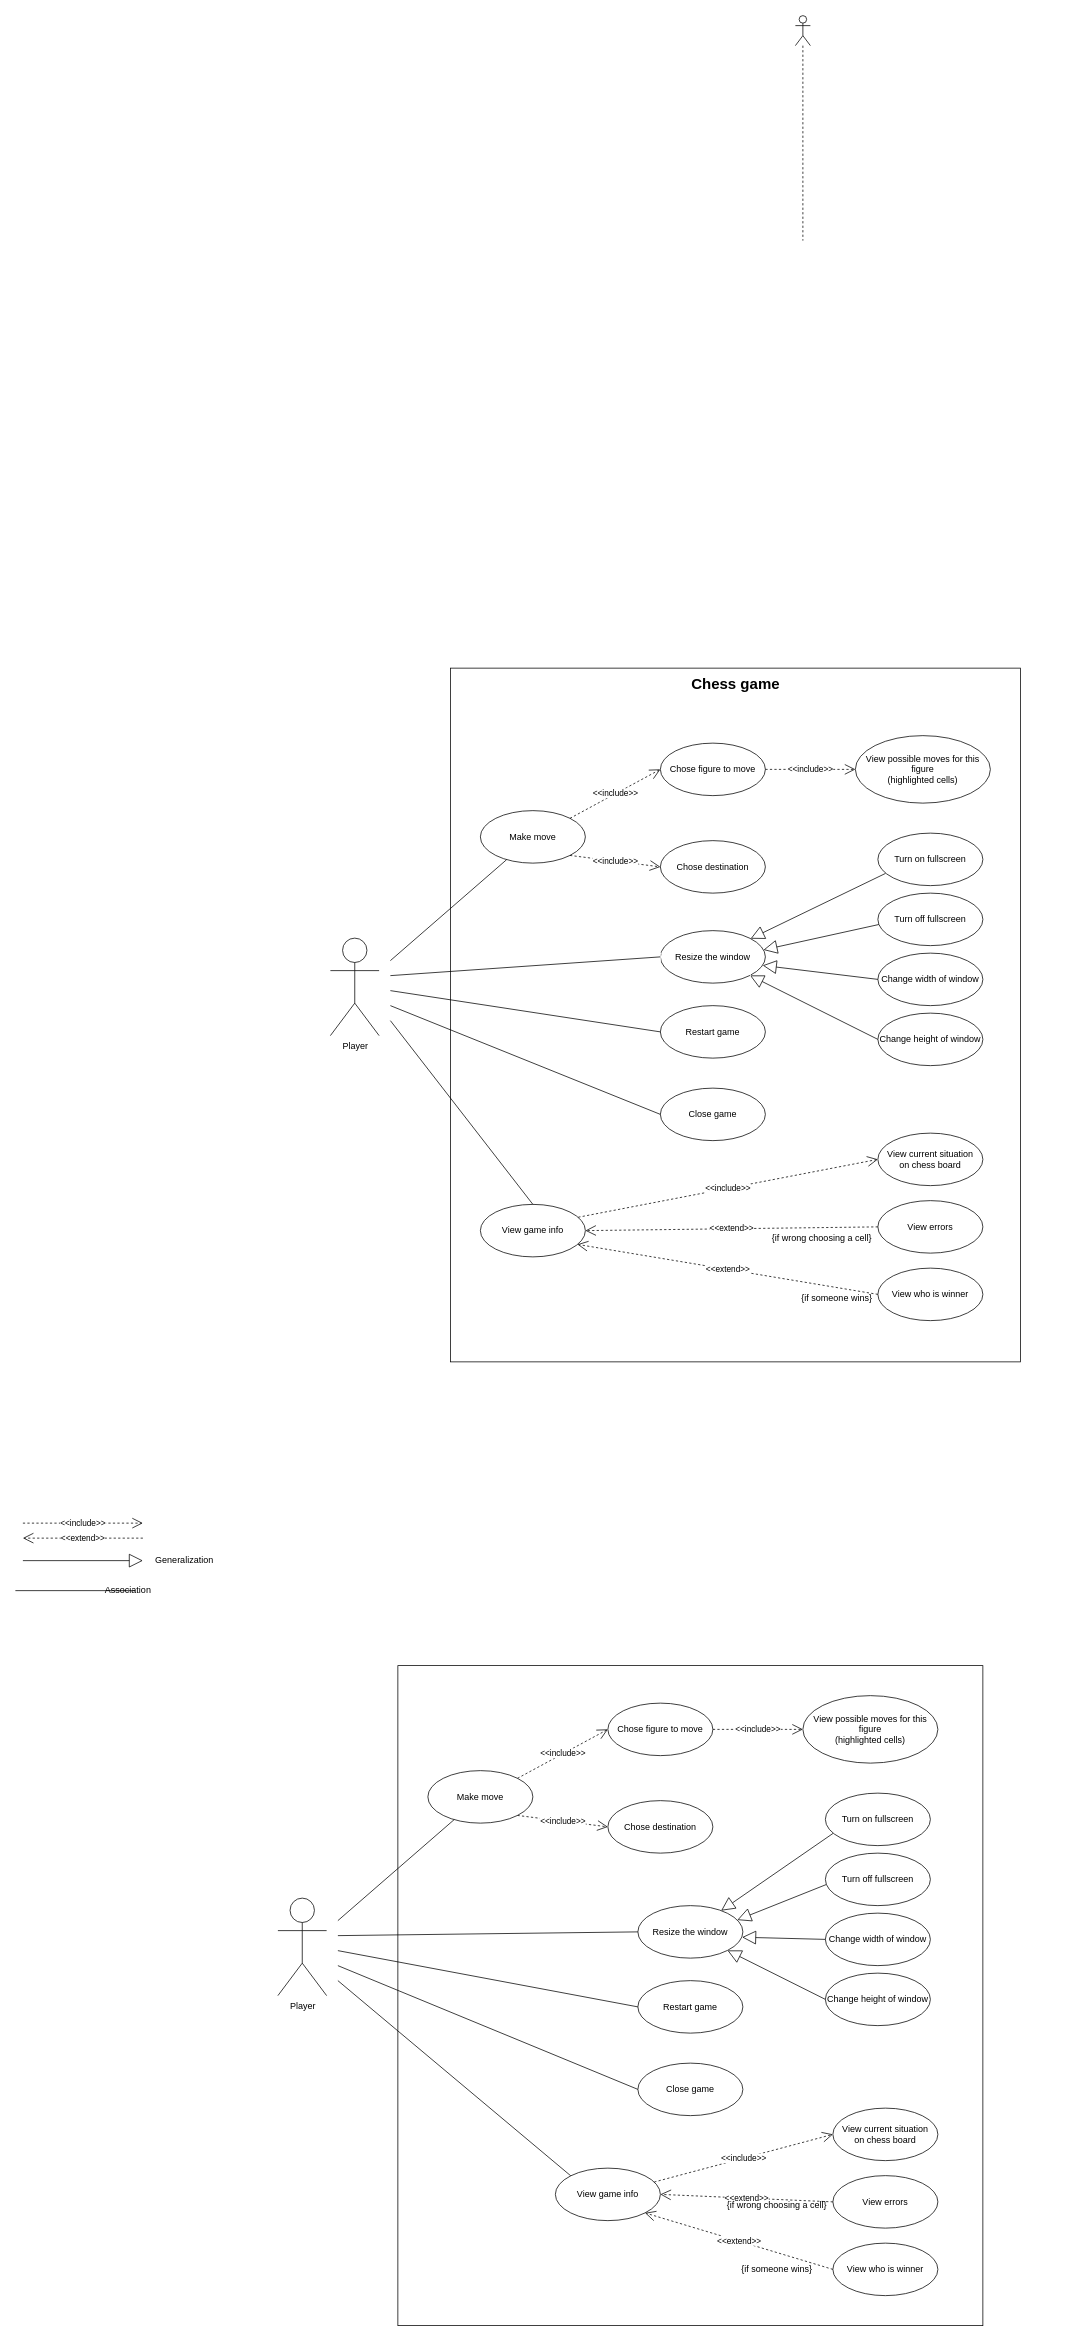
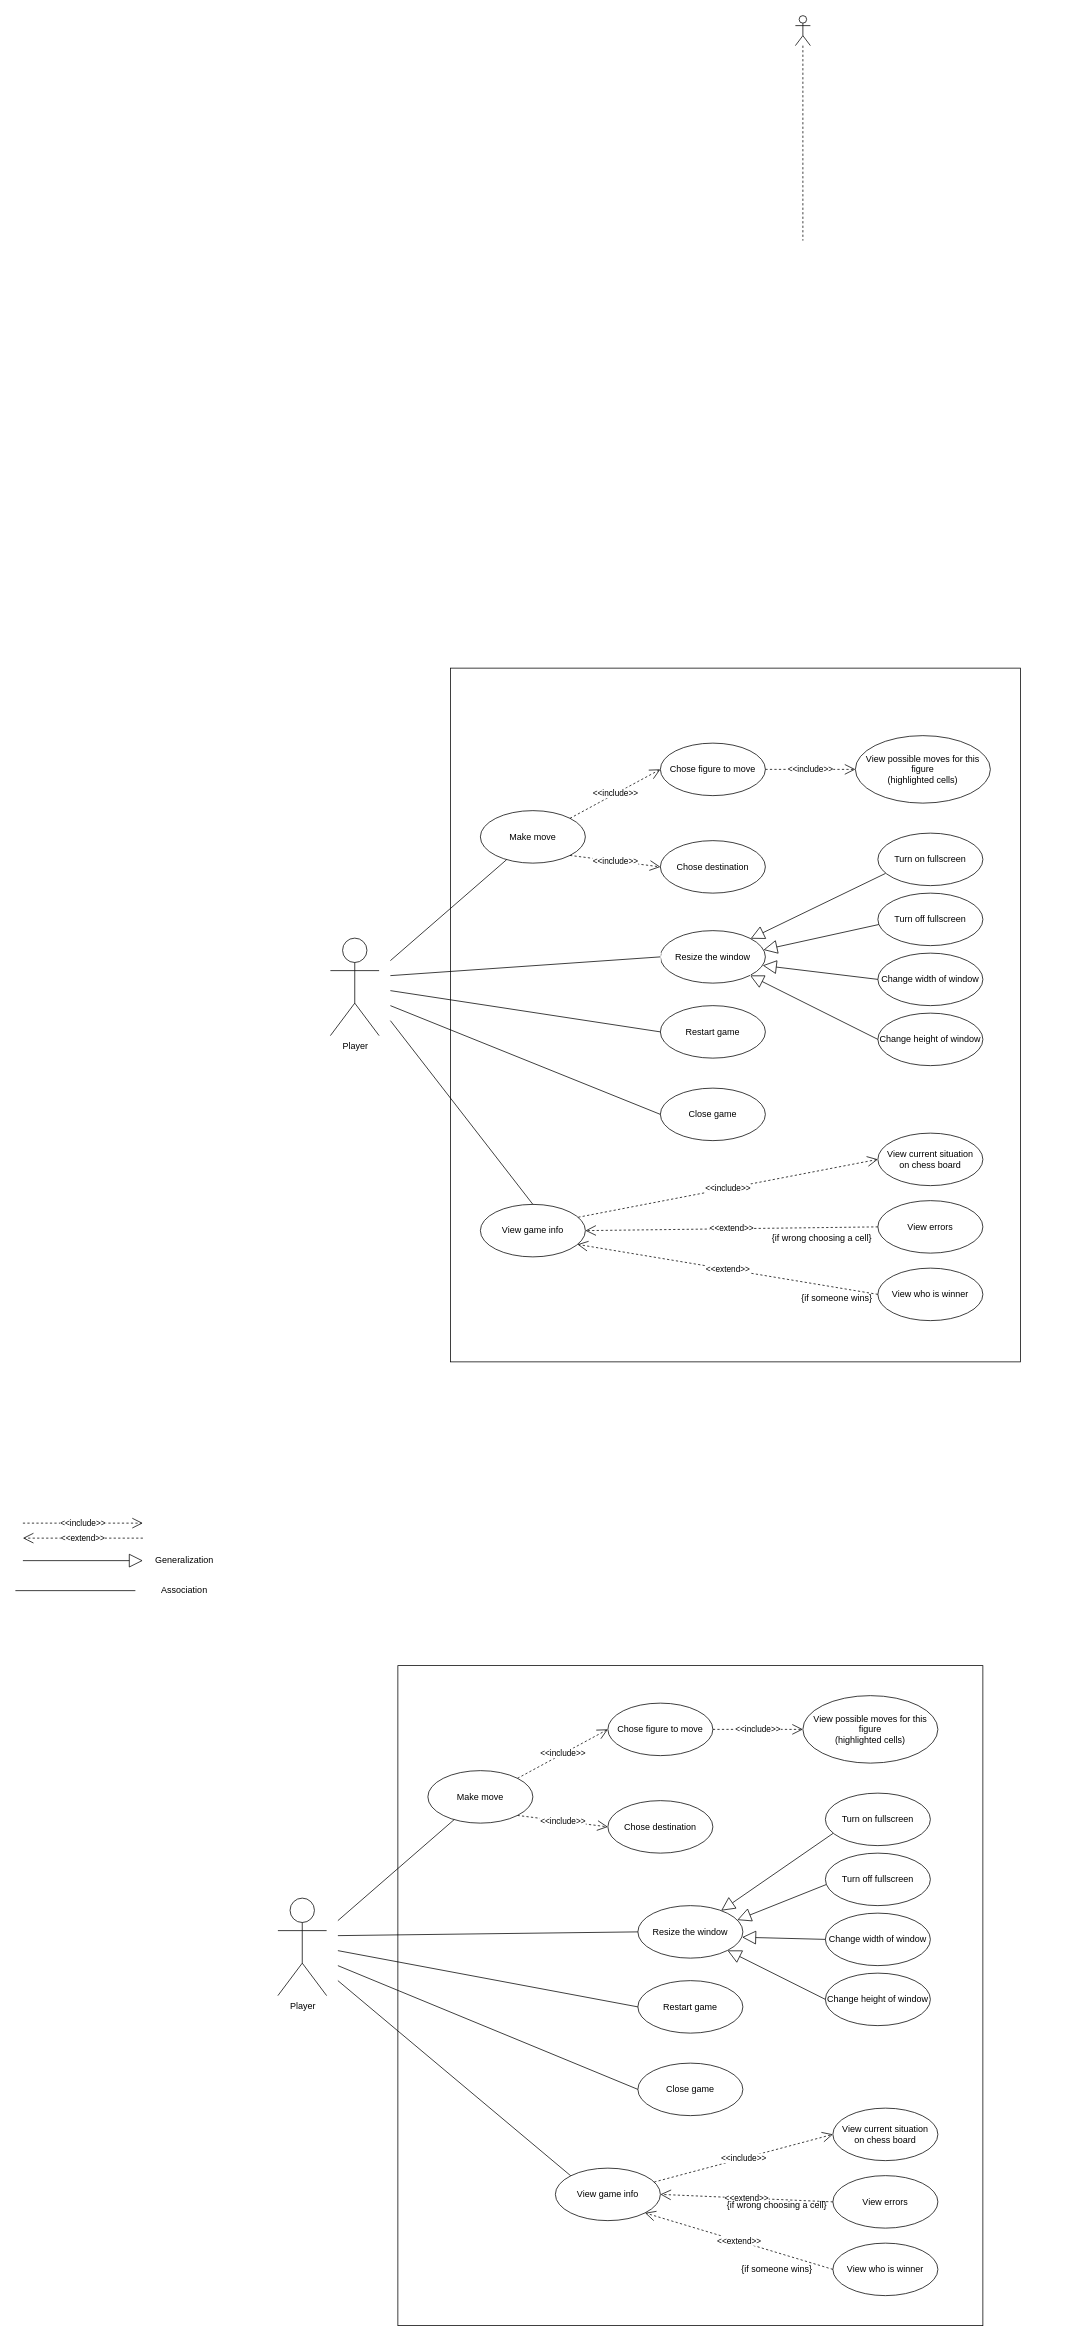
node "Chess game": removed
node "Association": moved (128, 1590) -> (184, 1590)
